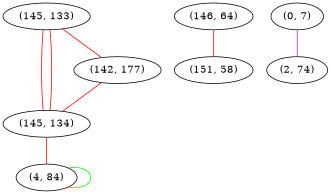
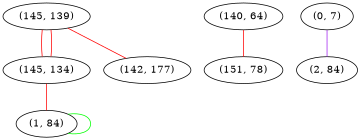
node "(145, 133)": label "(145, 133)" -> "(145, 139)"
node "(146, 64)": label "(146, 64)" -> "(140, 64)"
node "(151, 58)": label "(151, 58)" -> "(151, 78)"
node "(2, 74)": label "(2, 74)" -> "(2, 84)"
edge "(142, 177)" -- "(145, 134)": removed
node "(4, 84)": label "(4, 84)" -> "(1, 84)"
